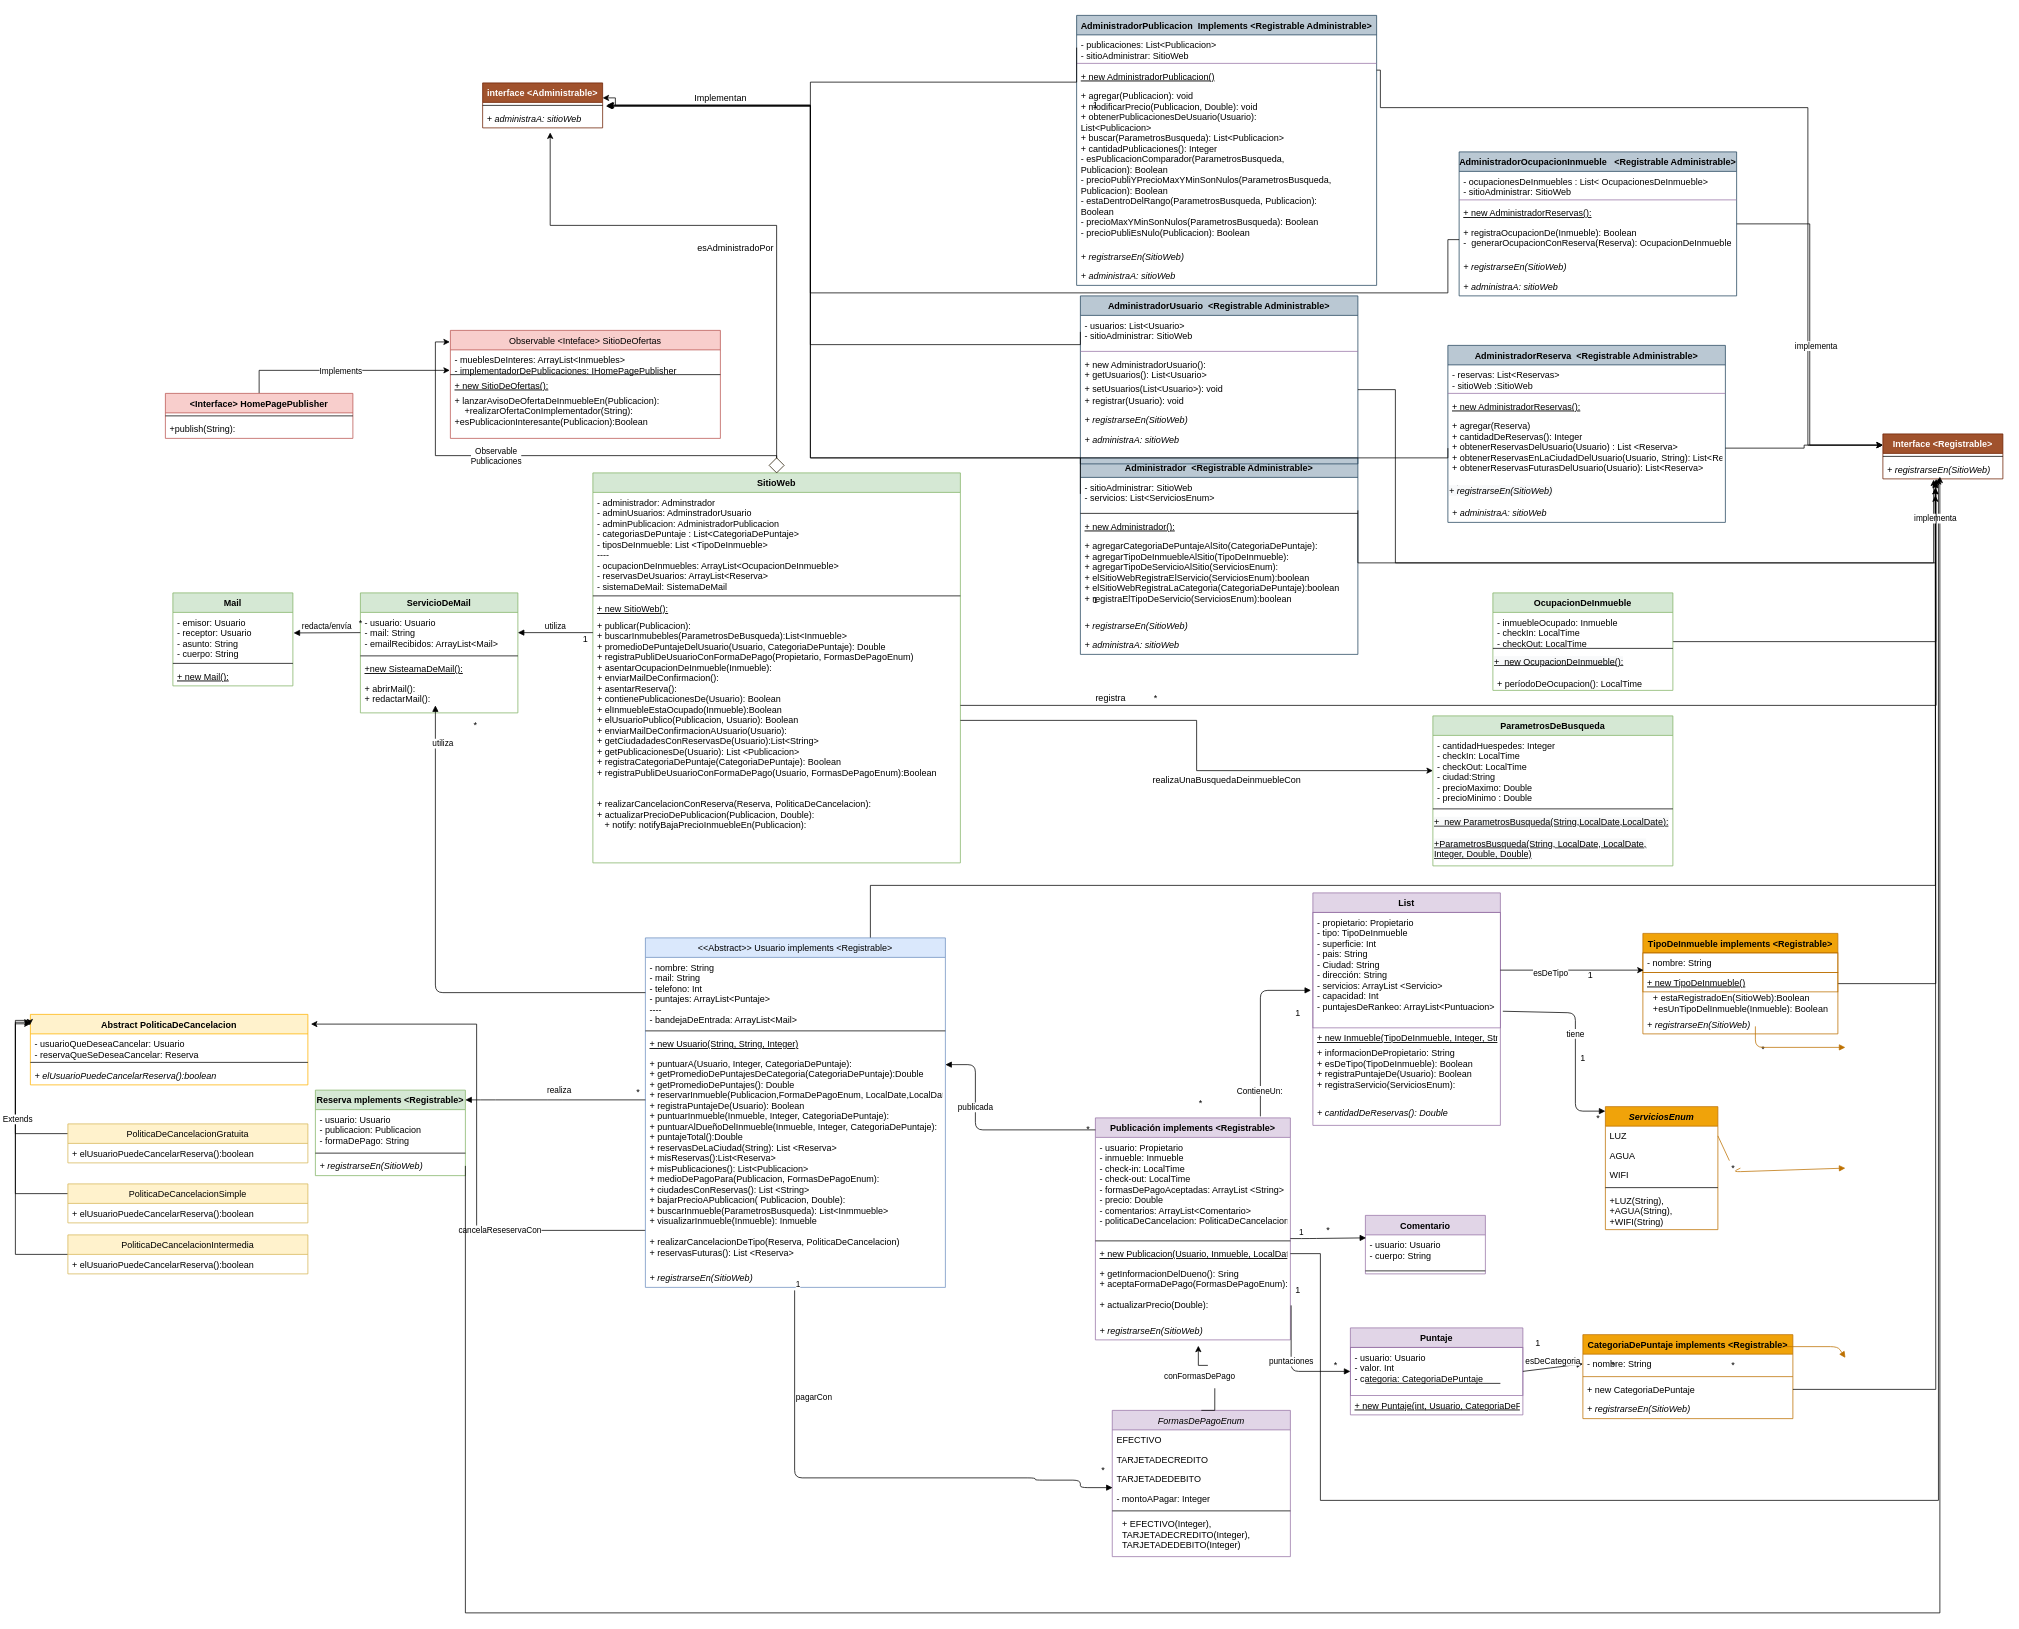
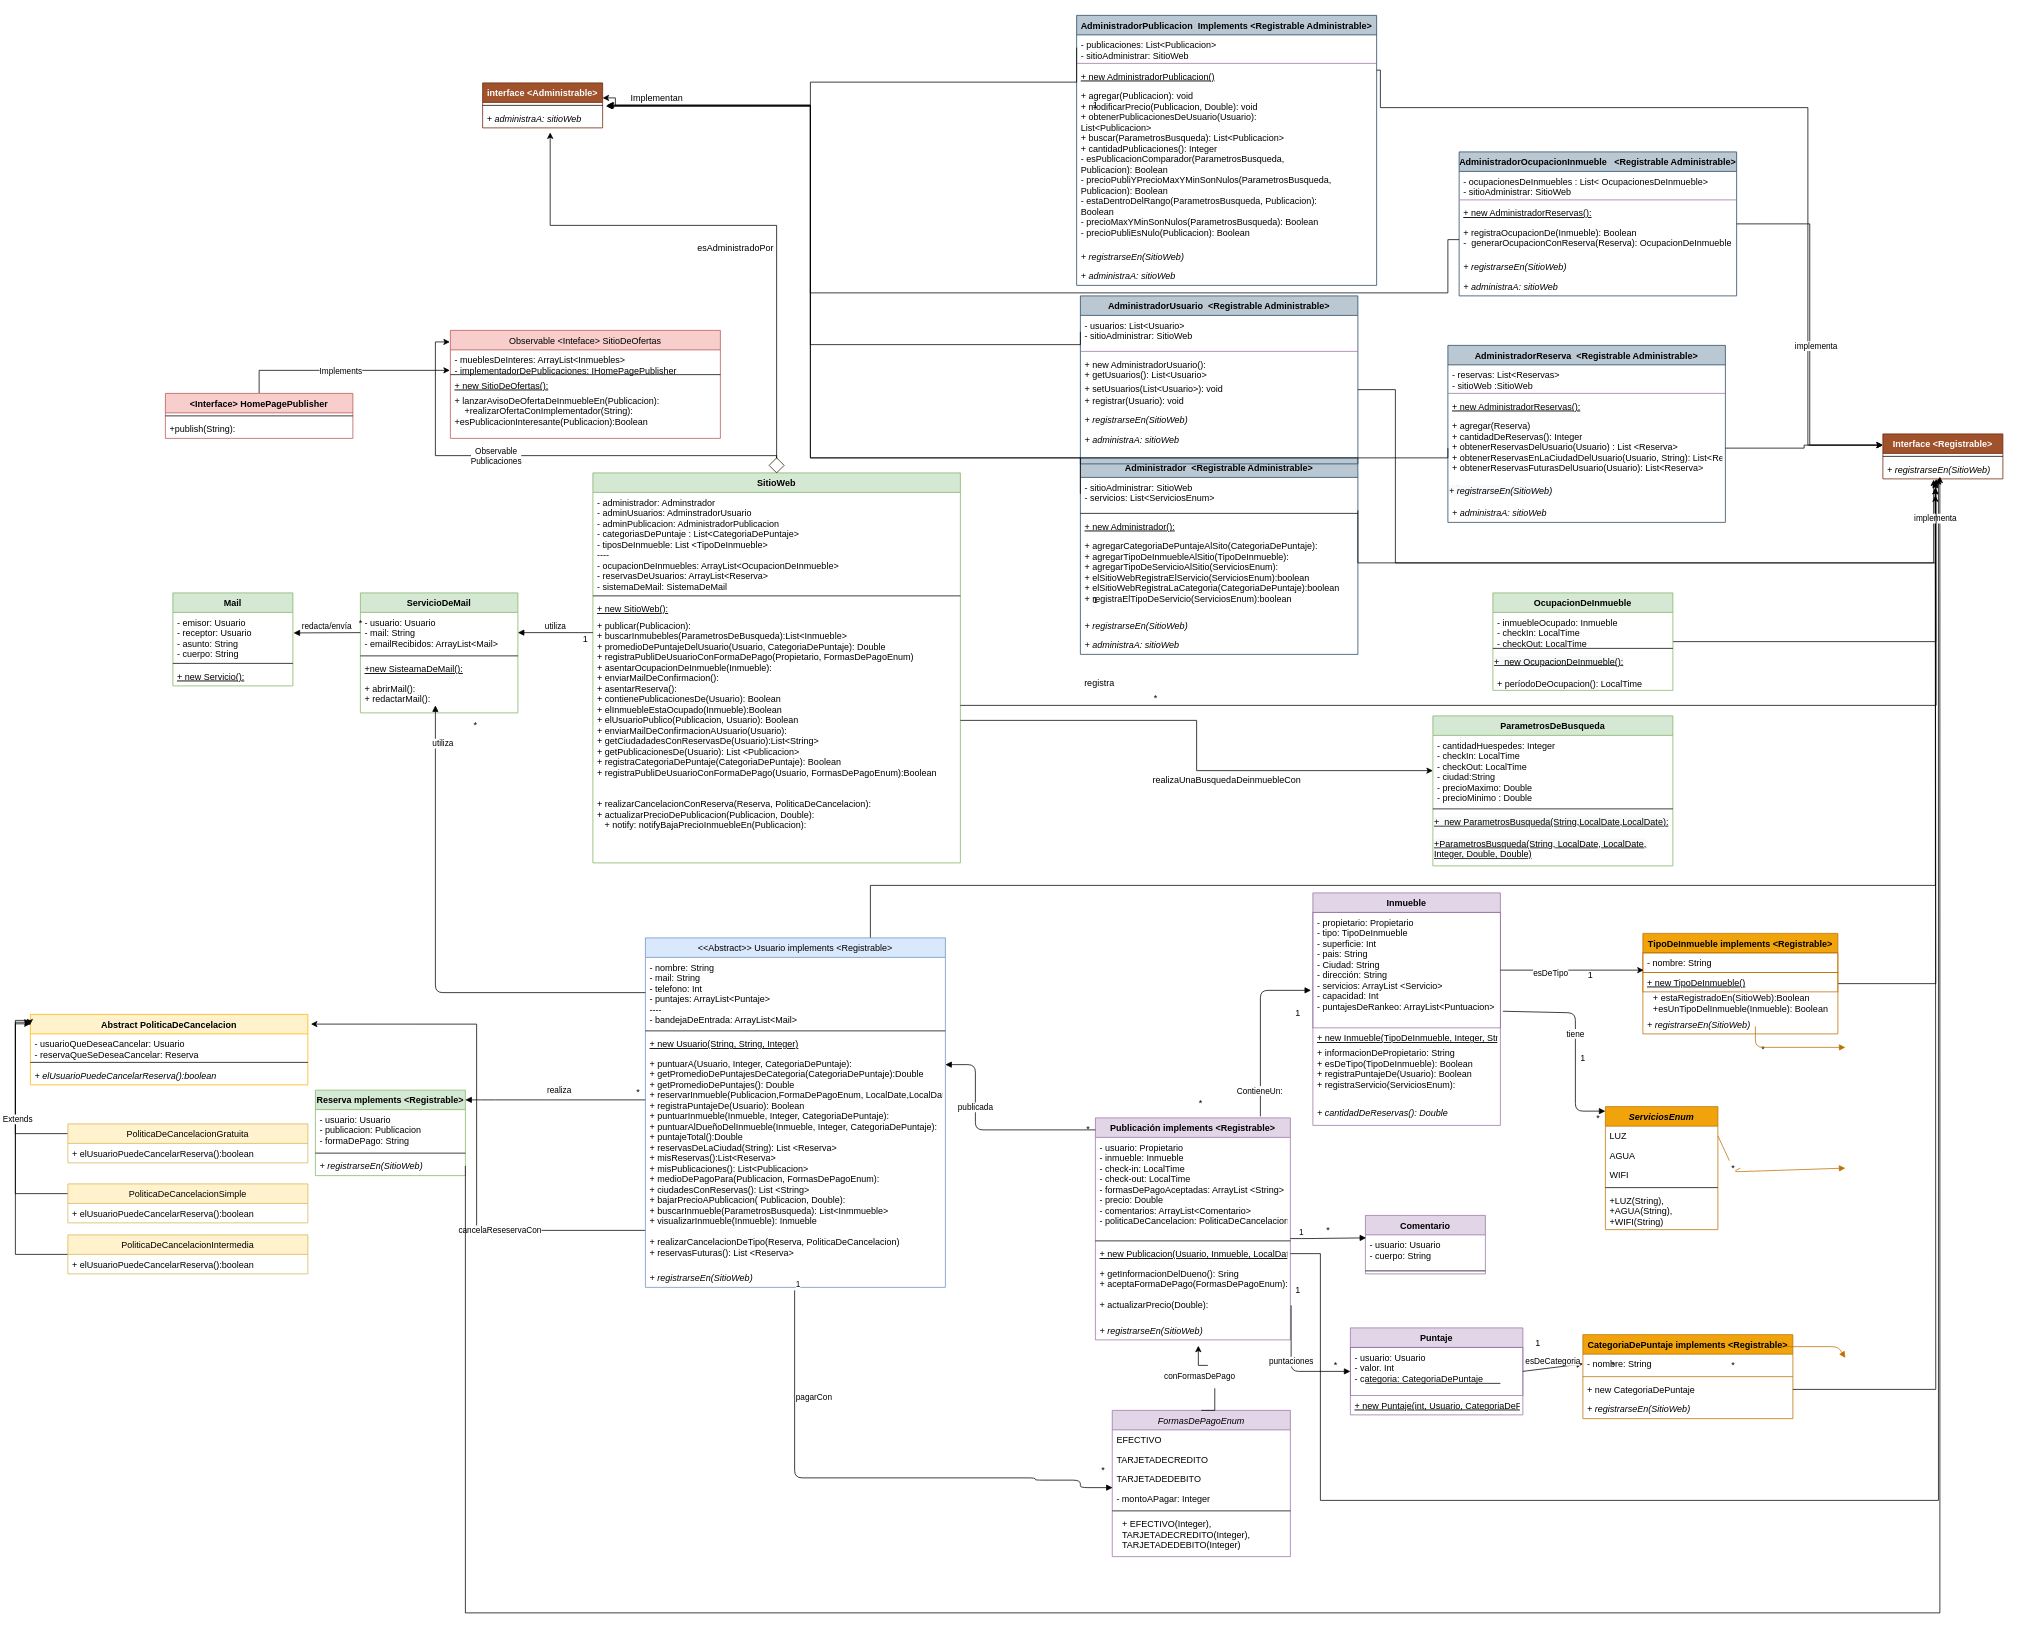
node "Implementan": moved (720, 98) -> (657, 98)
node "+ new Mail():": label "+ new Mail():" -> "+ new Servicio():"
node "registra": moved (1110, 698) -> (1099, 683)
node "List": label "List" -> "Inmueble"
